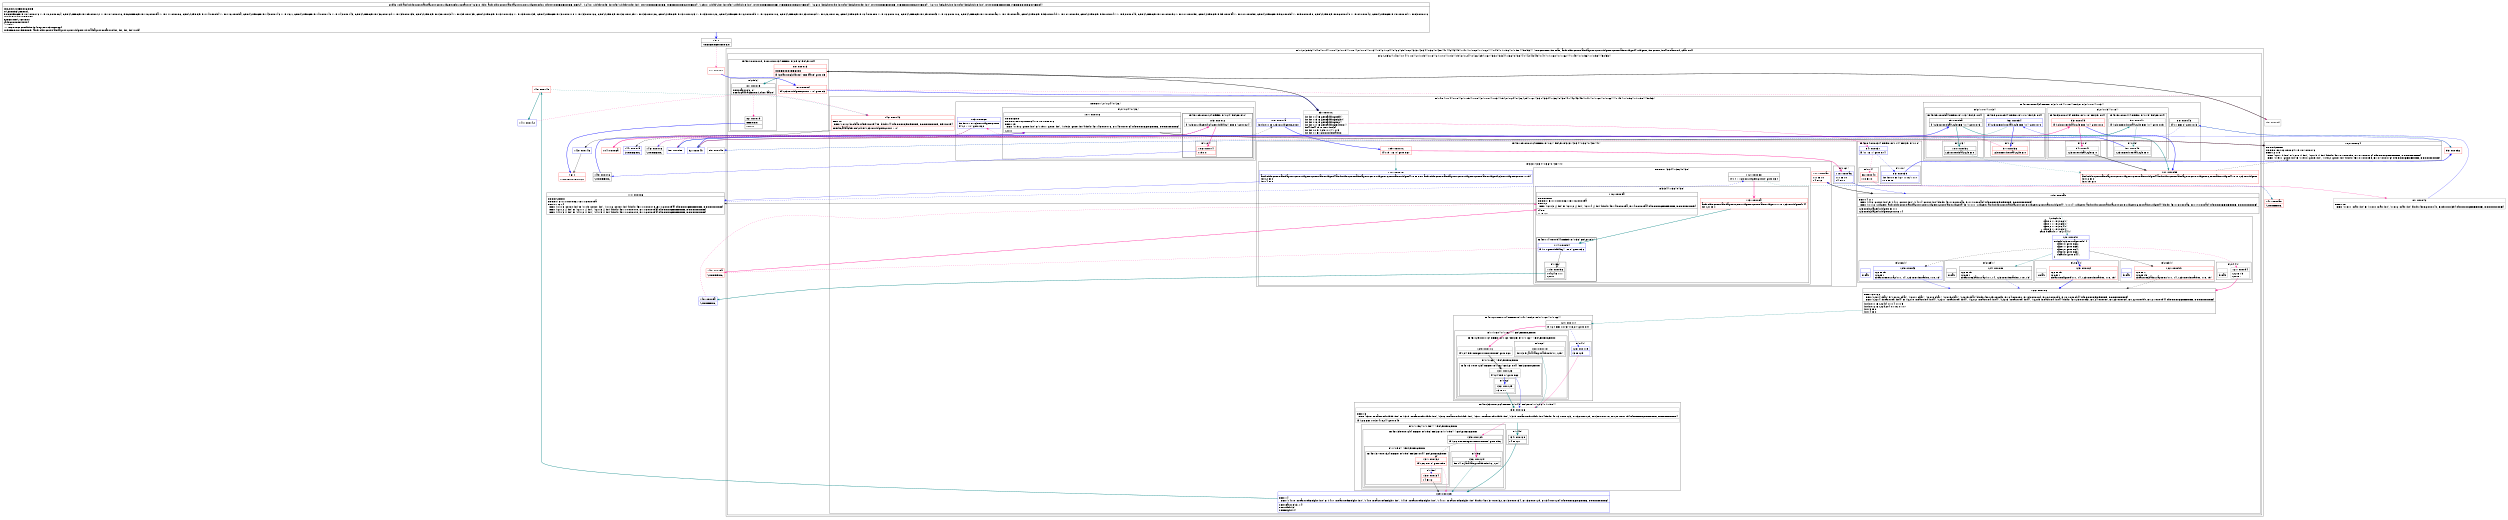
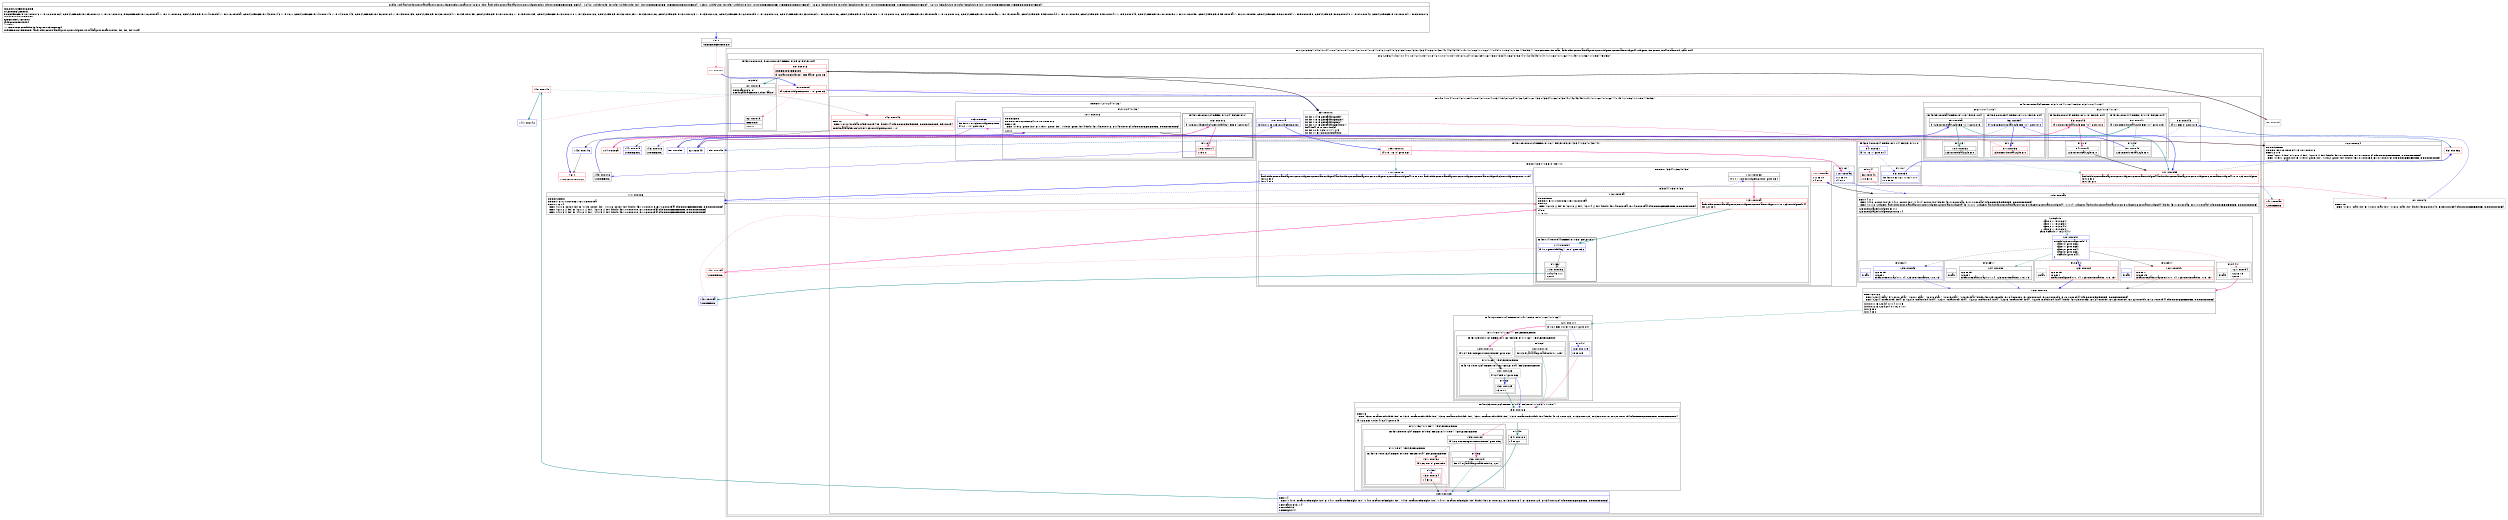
edge "81: 0x0015" -> "82: 0x001b": now "78: 0x000d" -> "82: 0x001b"
edge "110: 0x007e" -> "111: 0x0086": style solid -> bold
